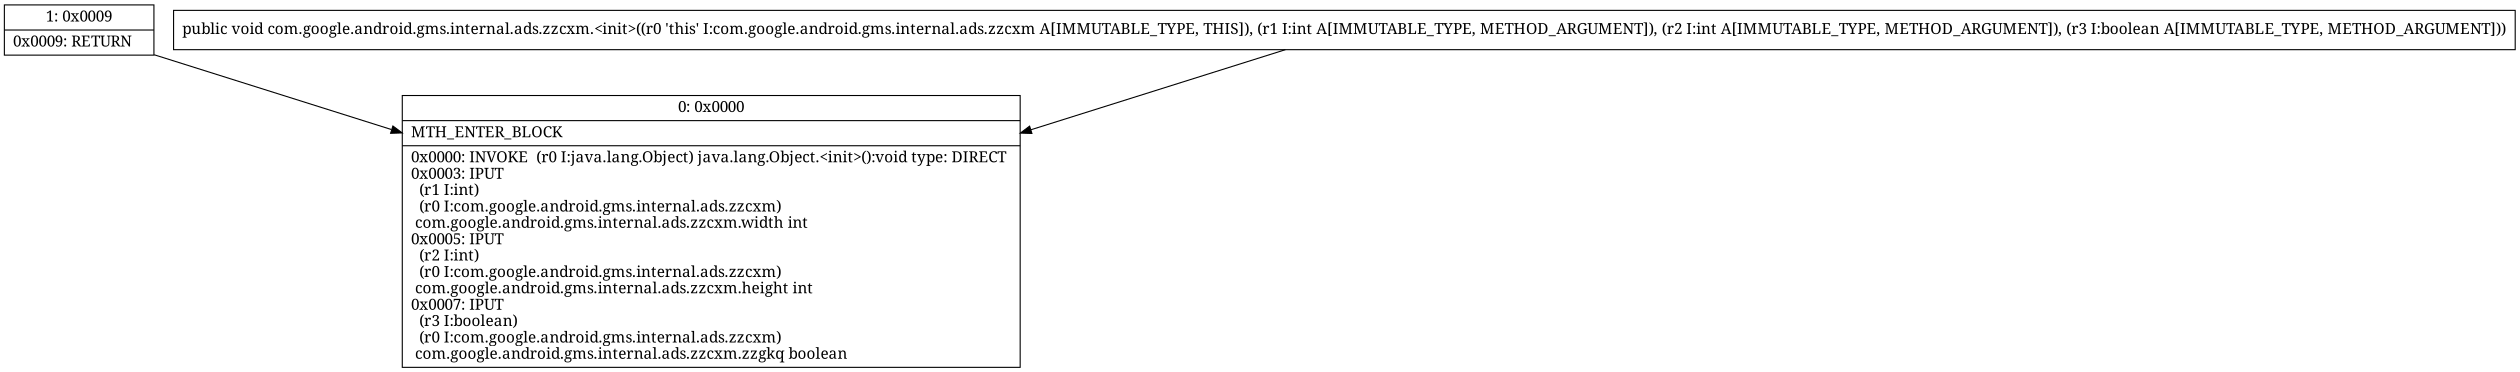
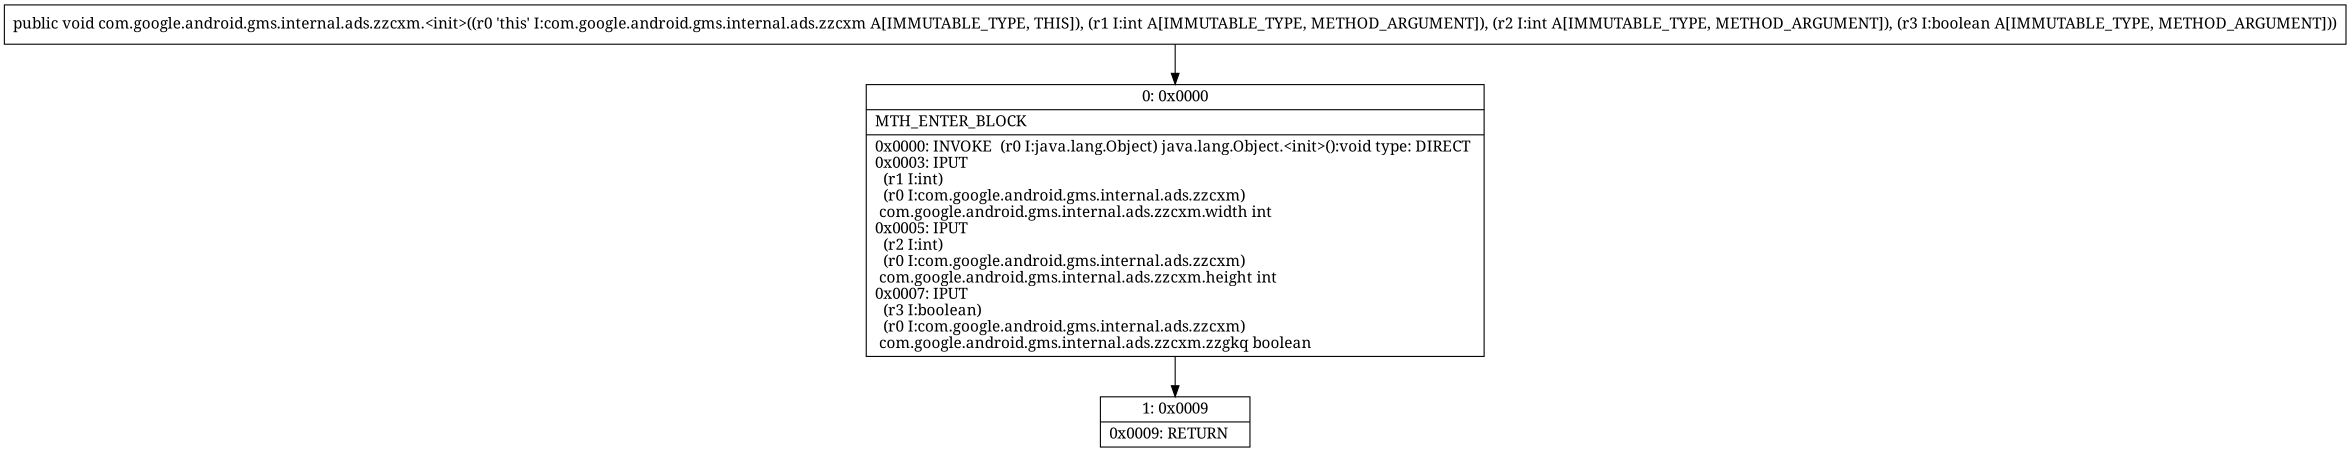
edge "1: 0x0009" -> "0: 0x0000": reversed
